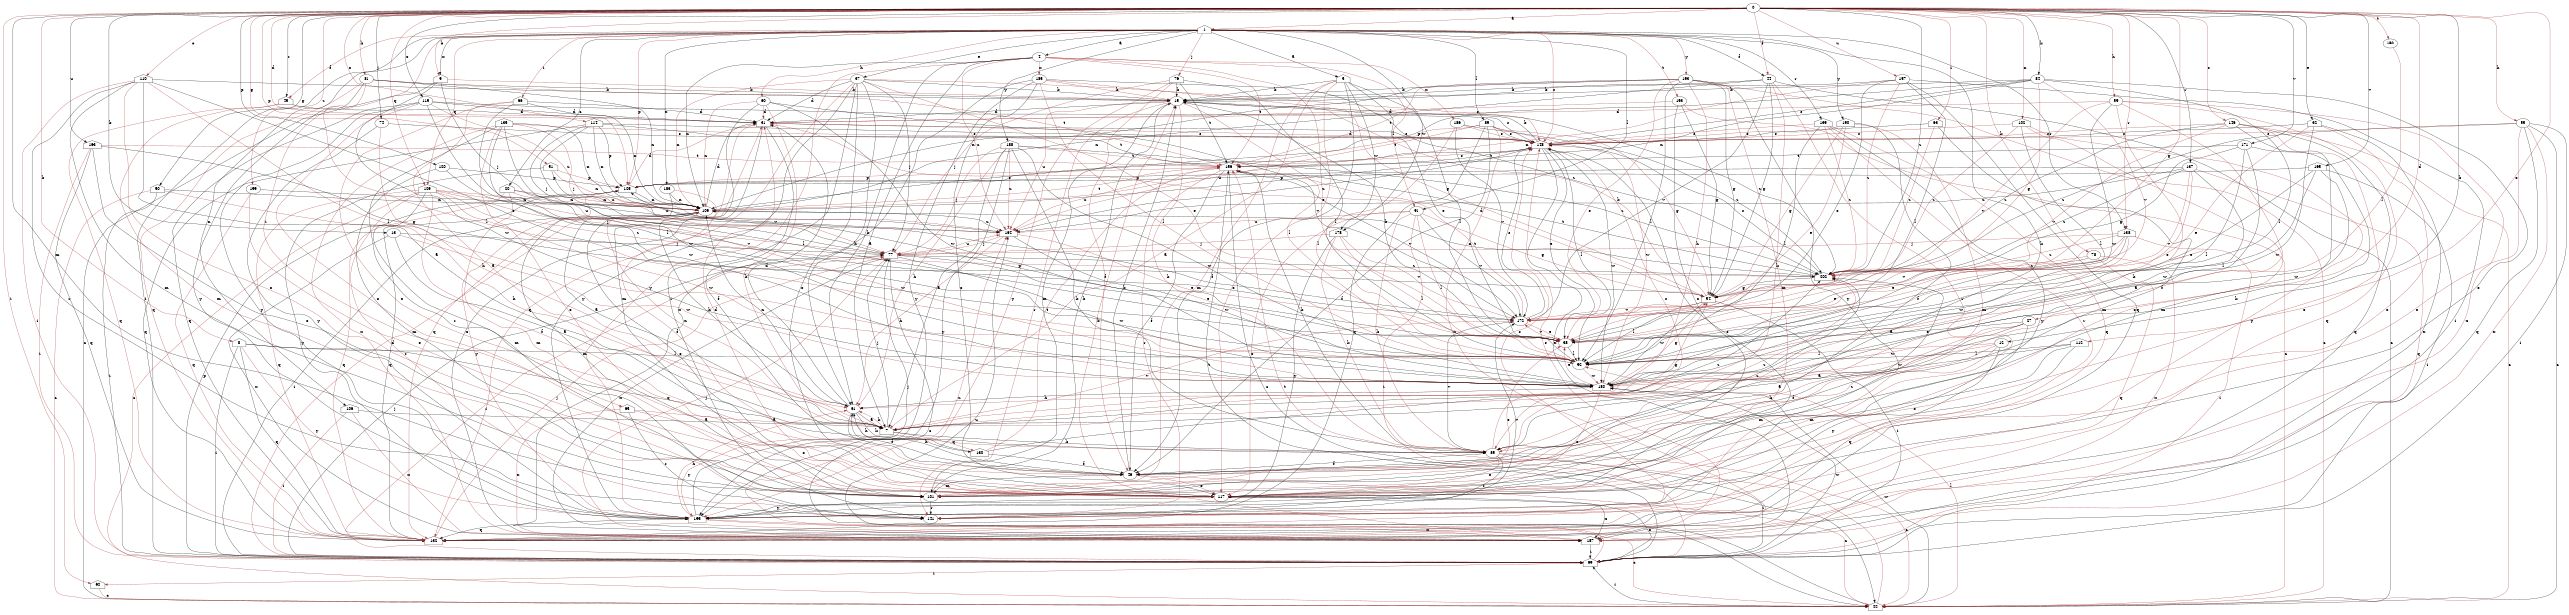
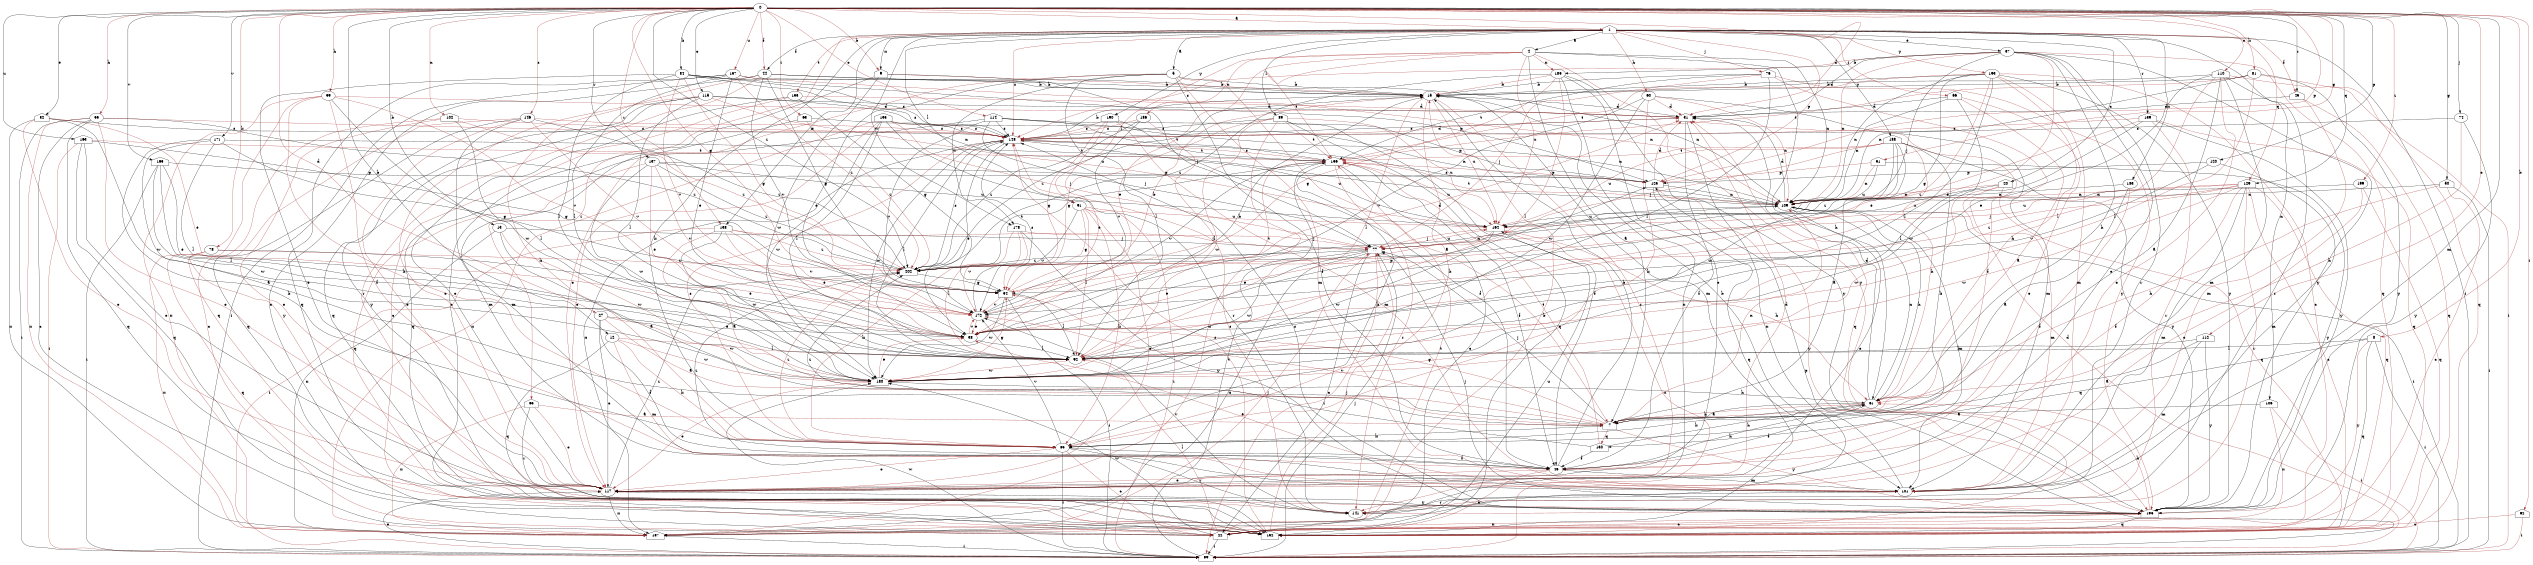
edge "0" -> "129": color brown -> black
node "150": removed
node "5": shape house -> ellipse
edge "37" -> "15": now "37" -> "185"
edge "69" -> "62": reversed
